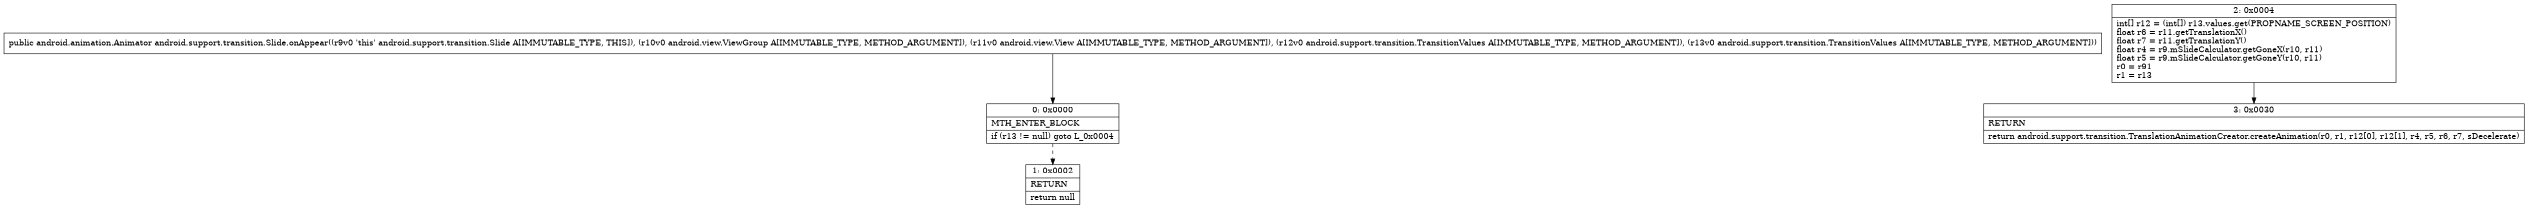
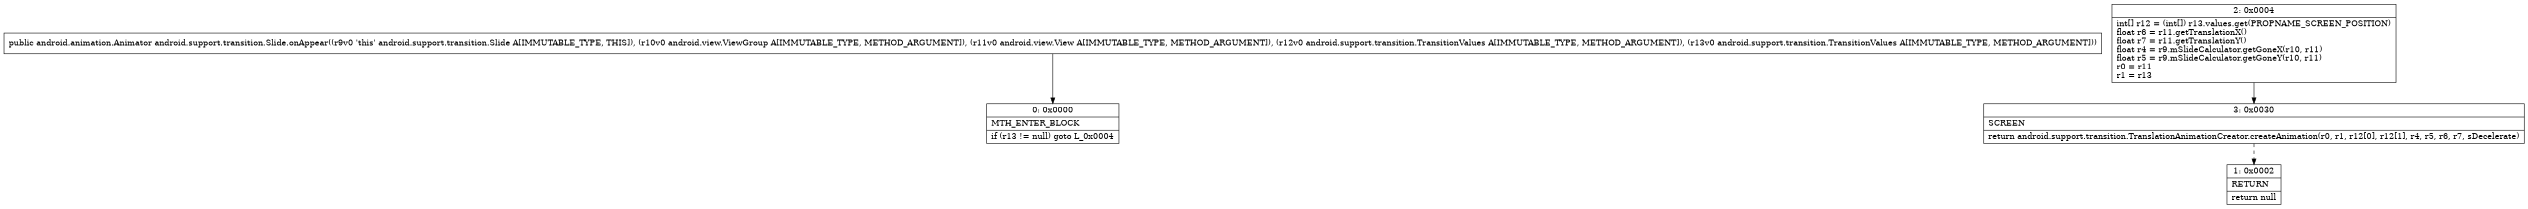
node "2: 0x0004": text "r0 = r91" -> "r0 = r11"
node "3: 0x0030": text "RETURN" -> "SCREEN"
edge "0: 0x0000" -> "1: 0x0002": now "3: 0x0030" -> "1: 0x0002"
